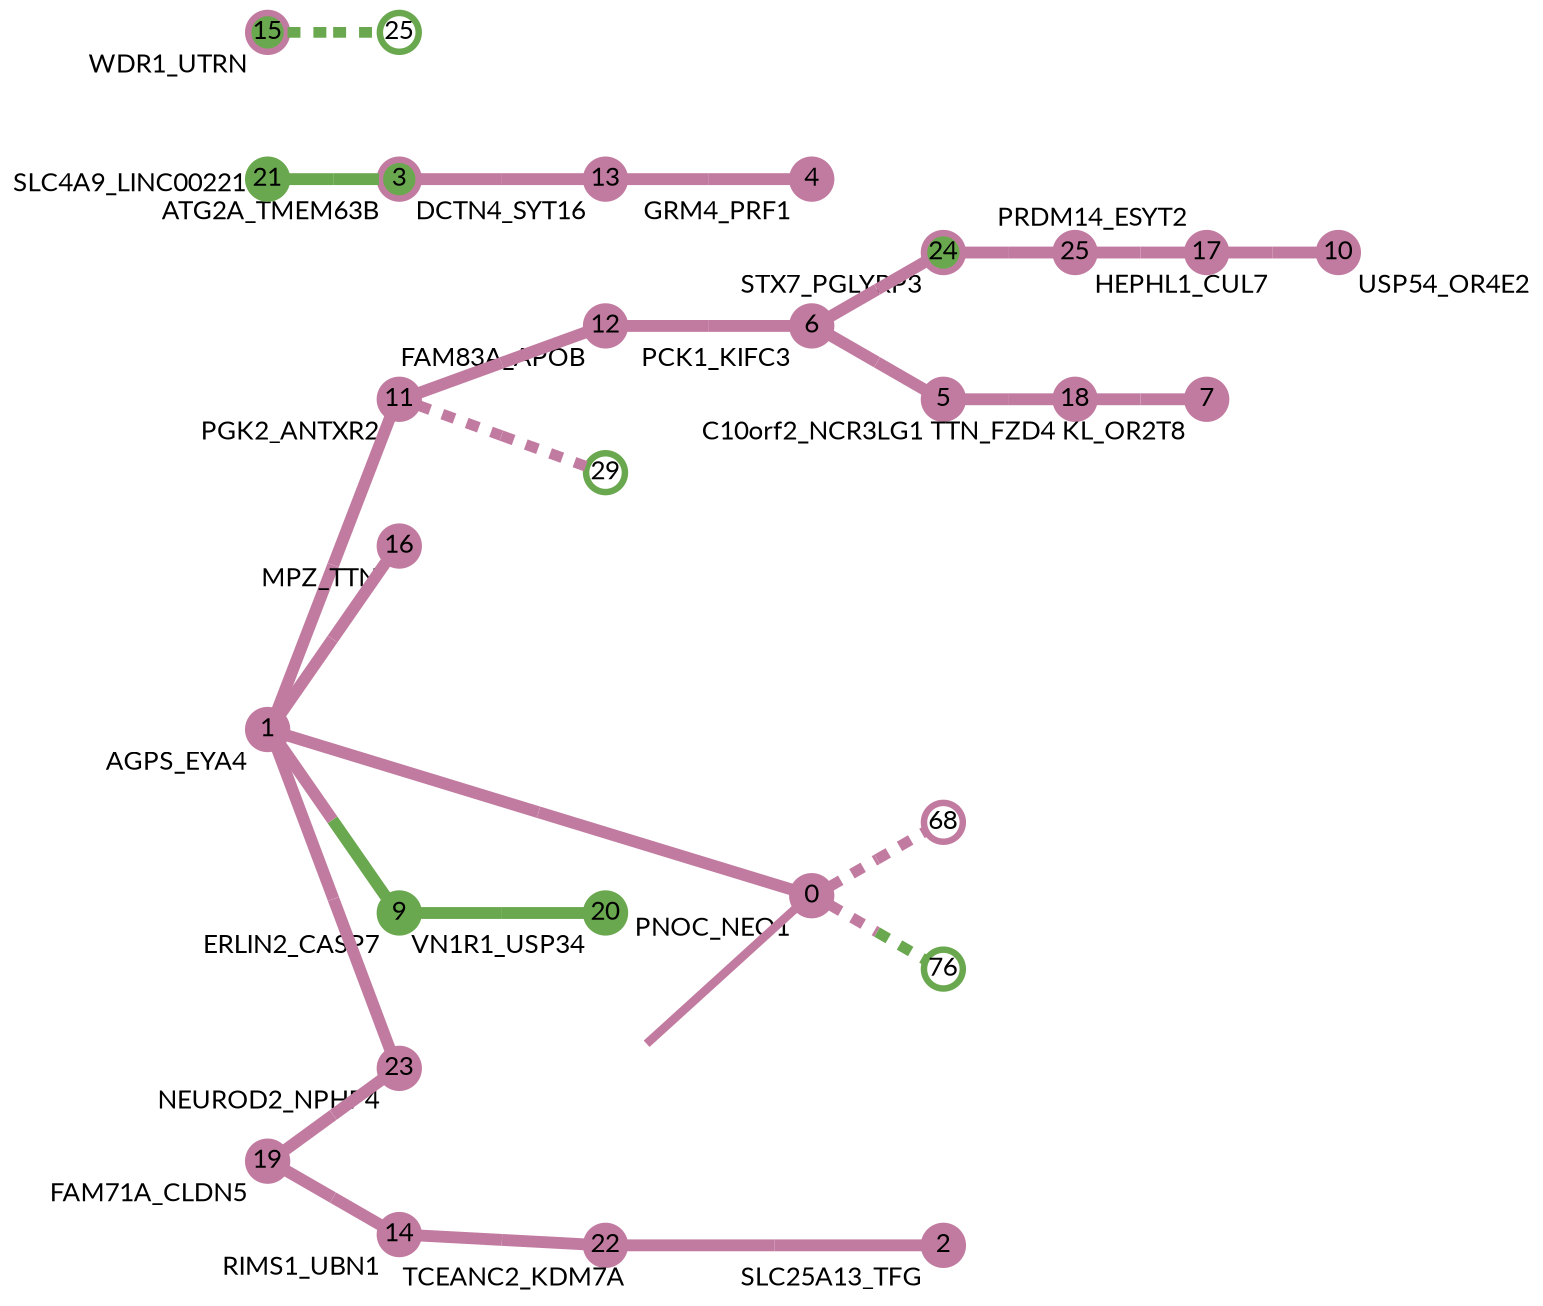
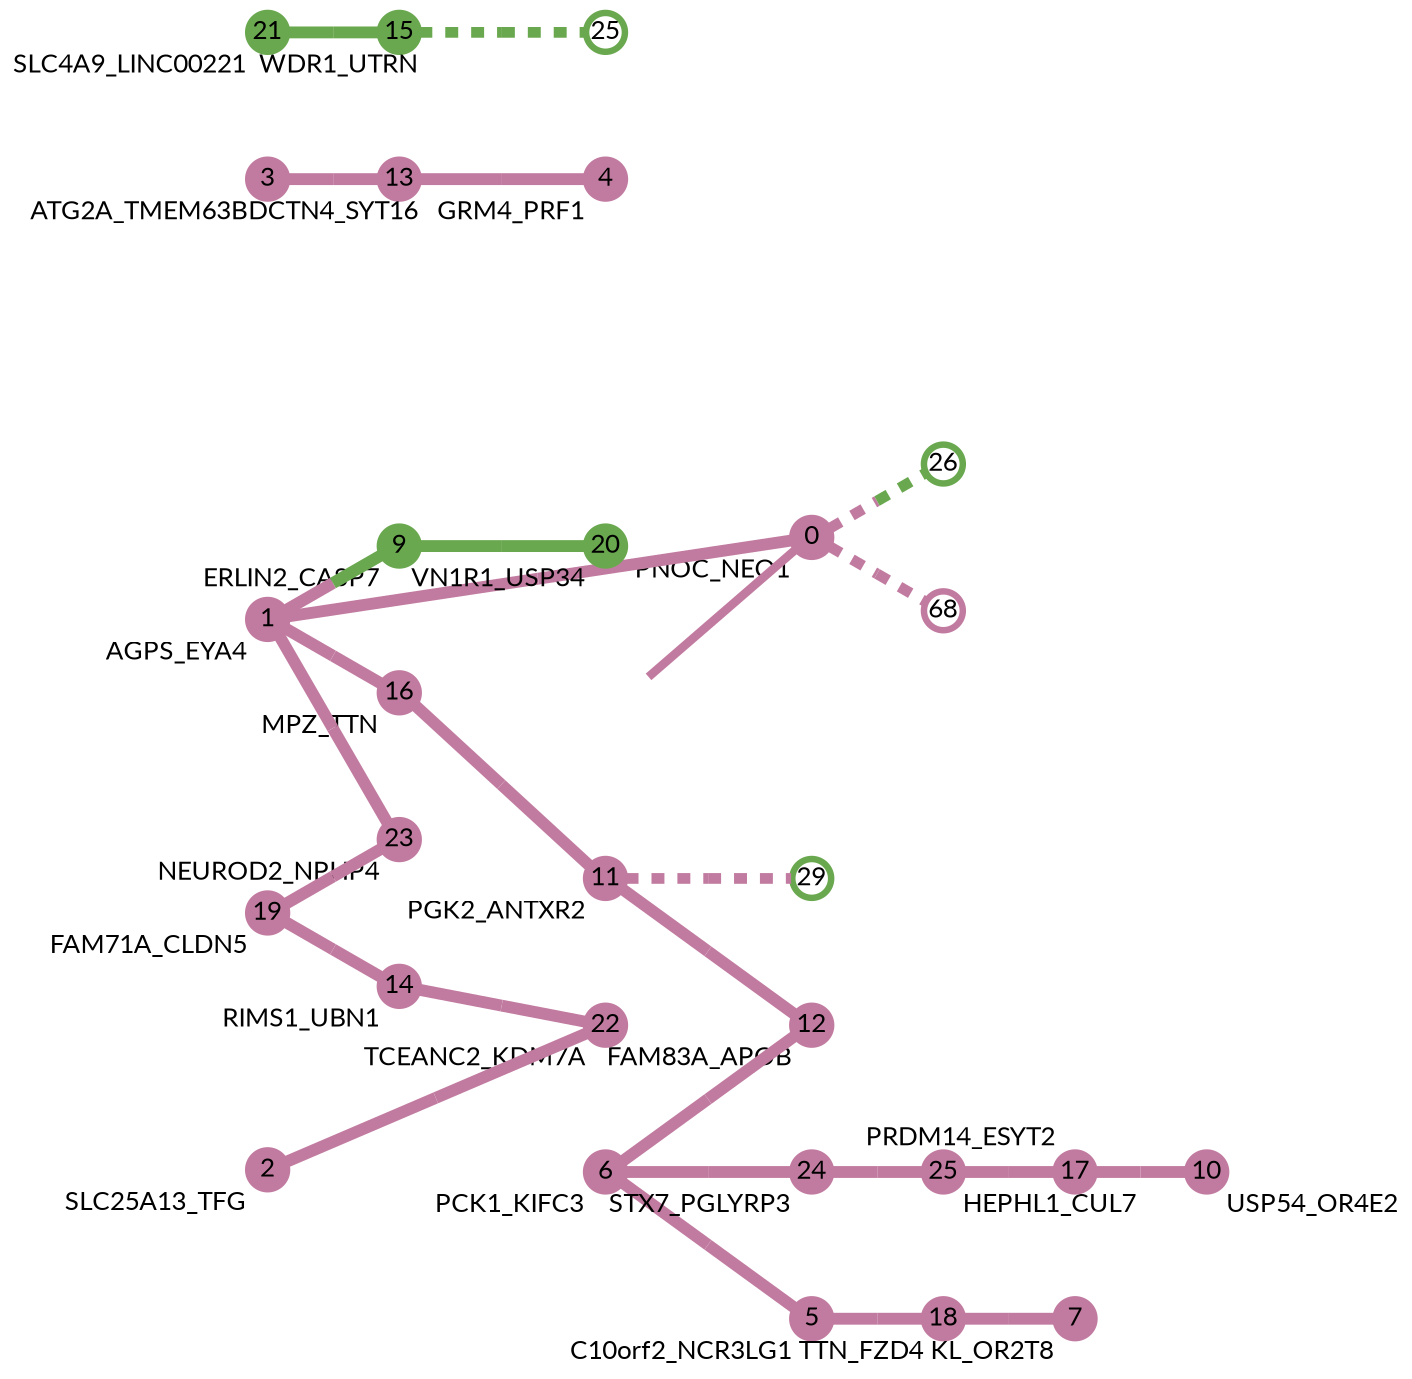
node "15 WDR1_UTRN": color #c27ba0ff -> #6aa84fff
edge "21 SLC4A9_LINC00221" -> "3 ATG2A_TMEM63B": now "21 SLC4A9_LINC00221" -> "15 WDR1_UTRN"
node "3 ATG2A_TMEM63B": fillcolor #6aa84fff -> #c27ba0ff
node "24 STX7_PGLYRP3": fillcolor #6aa84fff -> #c27ba0ff
edge "12 FAM83A_APOB" -> "6 PCK1_KIFC3": reversed
edge "1 AGPS_EYA4" -> "11 PGK2_ANTXR2": now "16 MPZ_TTN" -> "11 PGK2_ANTXR2"
node "76": label "76" -> "26"
edge "22 TCEANC2_KDM7A" -> "2 SLC25A13_TFG": reversed
